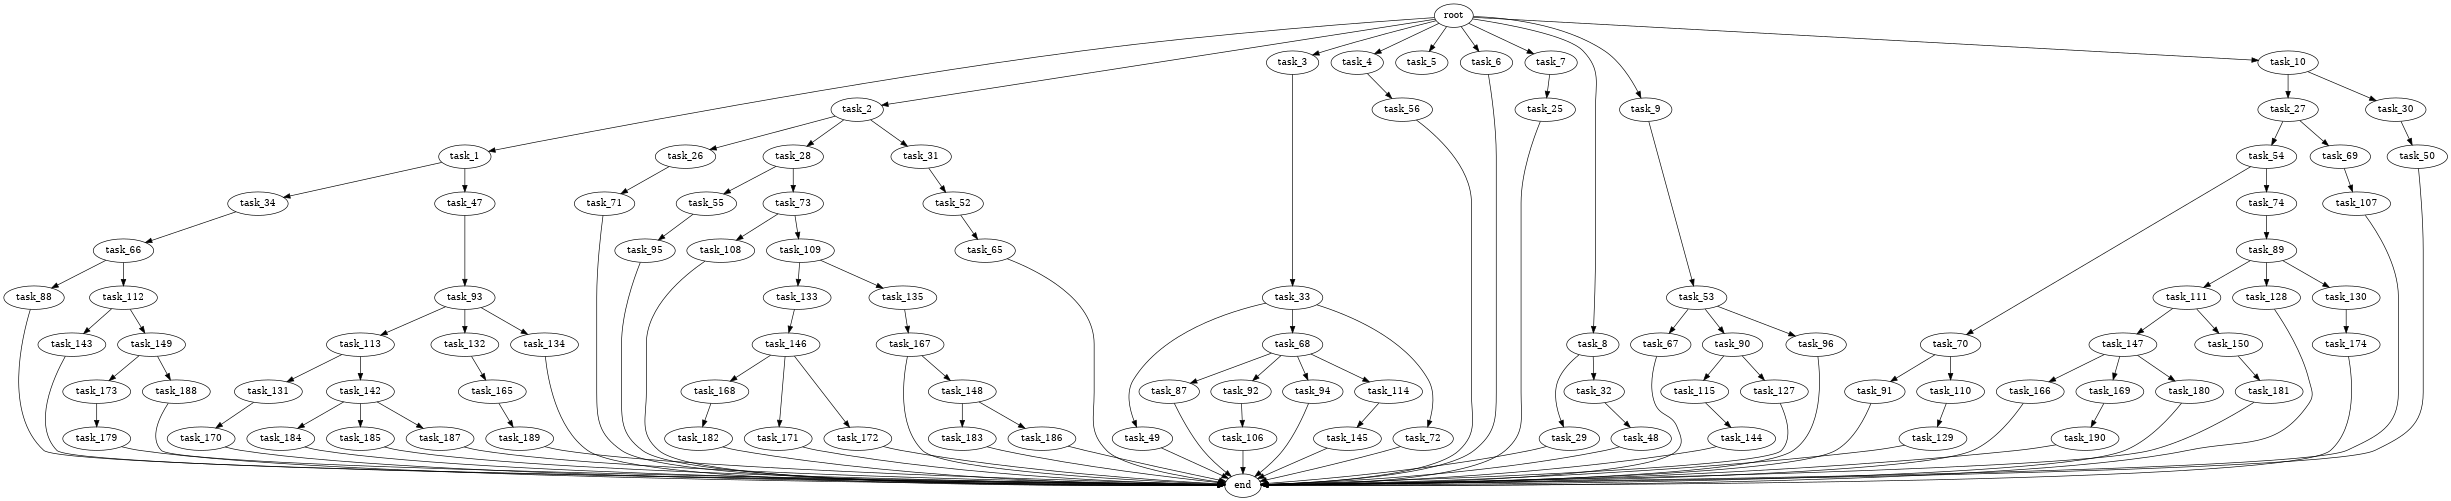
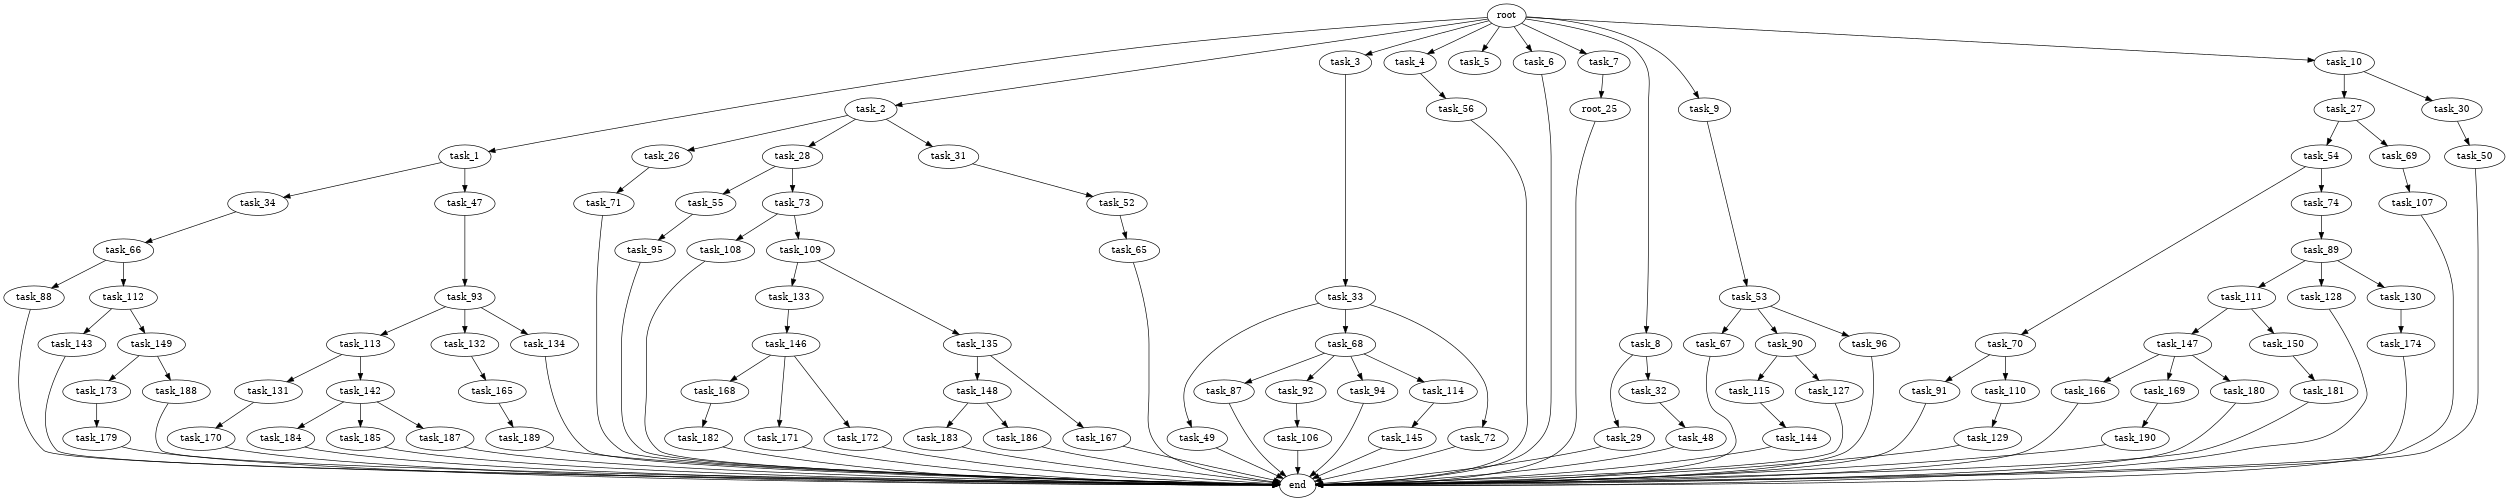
node "task_25": label "task_25" -> "root_25"
edge "task_167" -> "task_148": now "task_135" -> "task_148"
